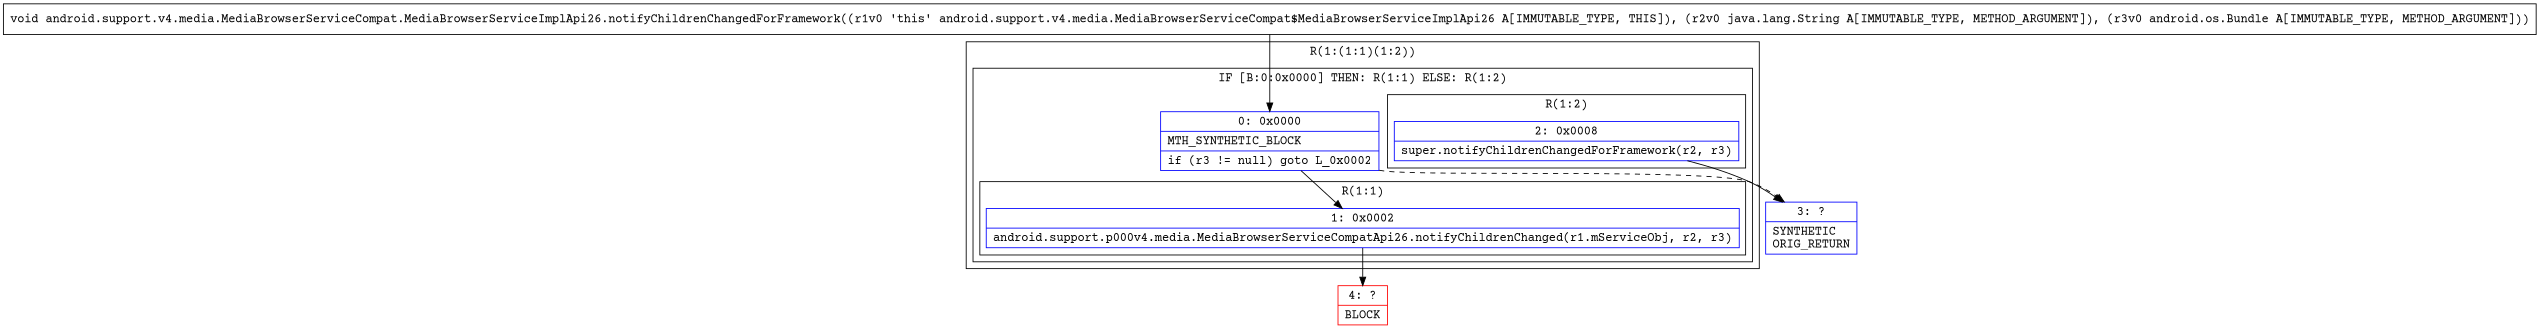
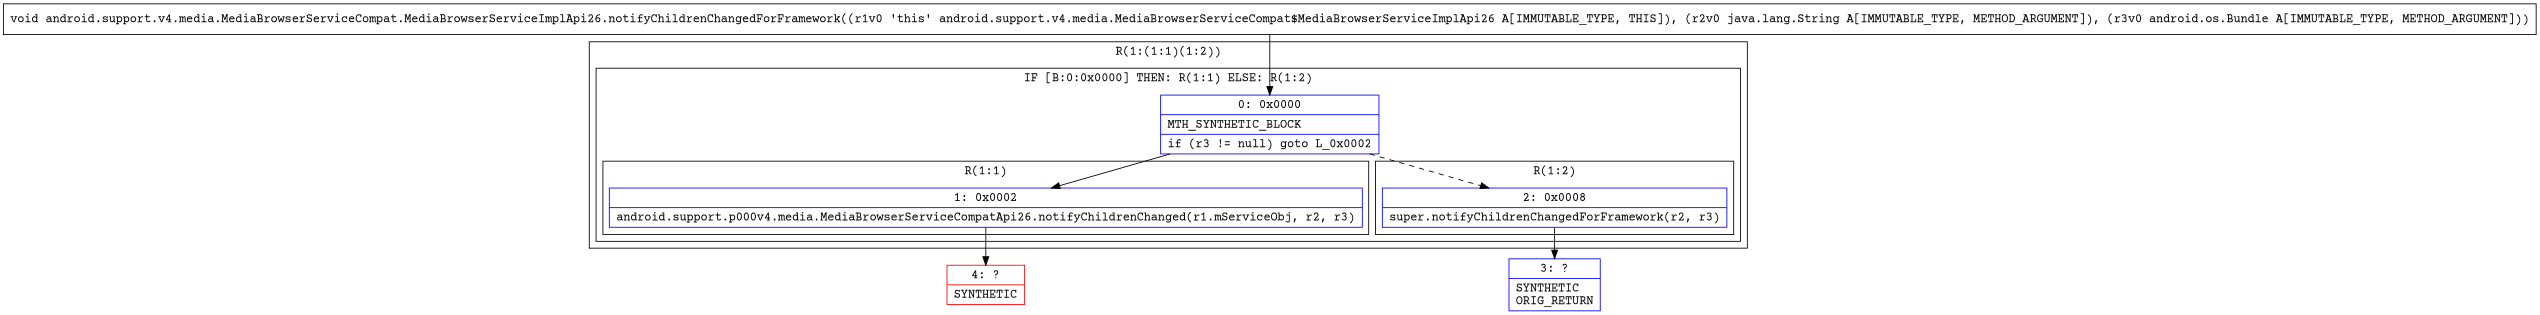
edge "0: 0x0000" -> "3: ?": now "0: 0x0000" -> "2: 0x0008"
node "4: ?": text "BLOCK" -> "SYNTHETIC"
